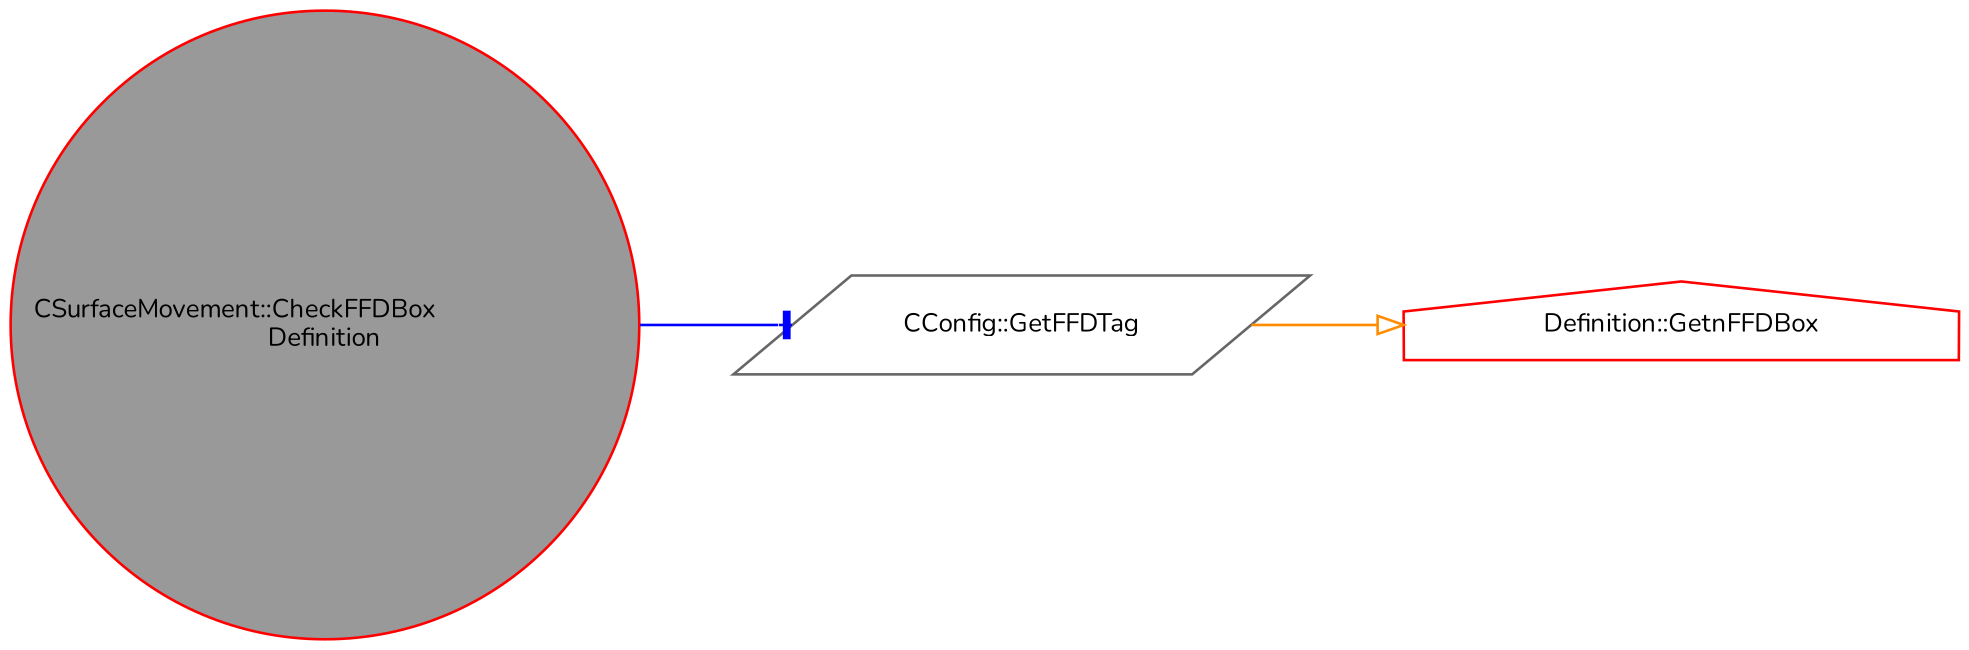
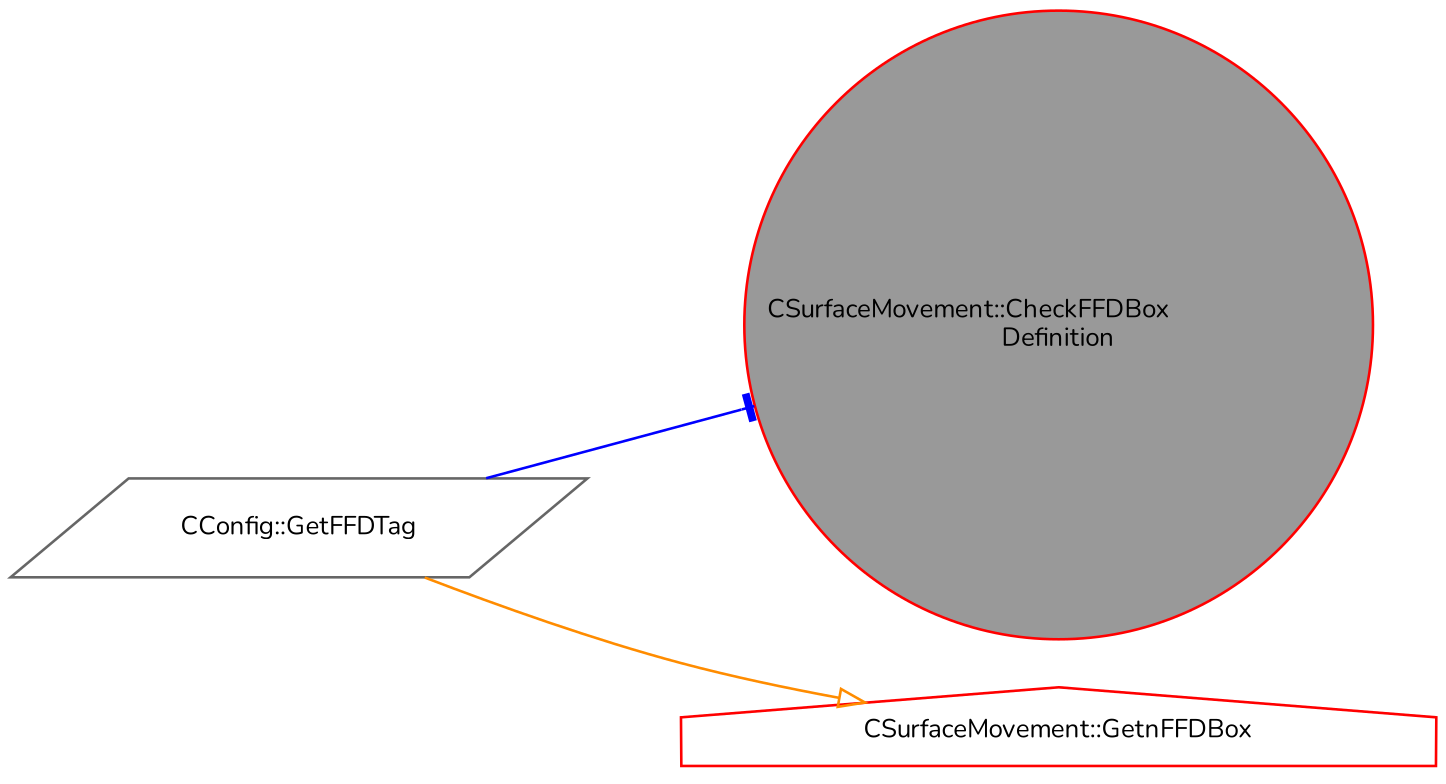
edge "CSurfaceMovement::CheckFFDBox Definition" -> "CConfig::GetFFDTag": reversed
node "Definition::GetnFFDBox": label "Definition::GetnFFDBox" -> "CSurfaceMovement::GetnFFDBox"
